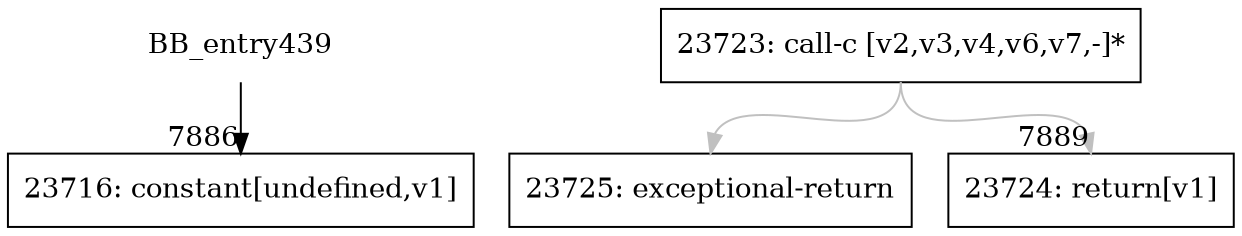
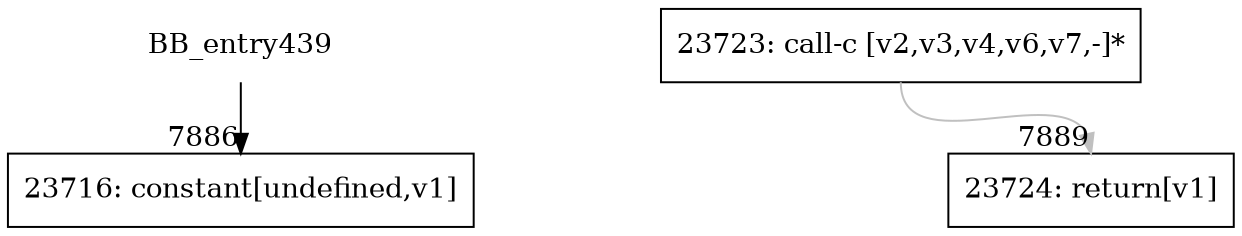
node "23725: exceptional-return": removed
